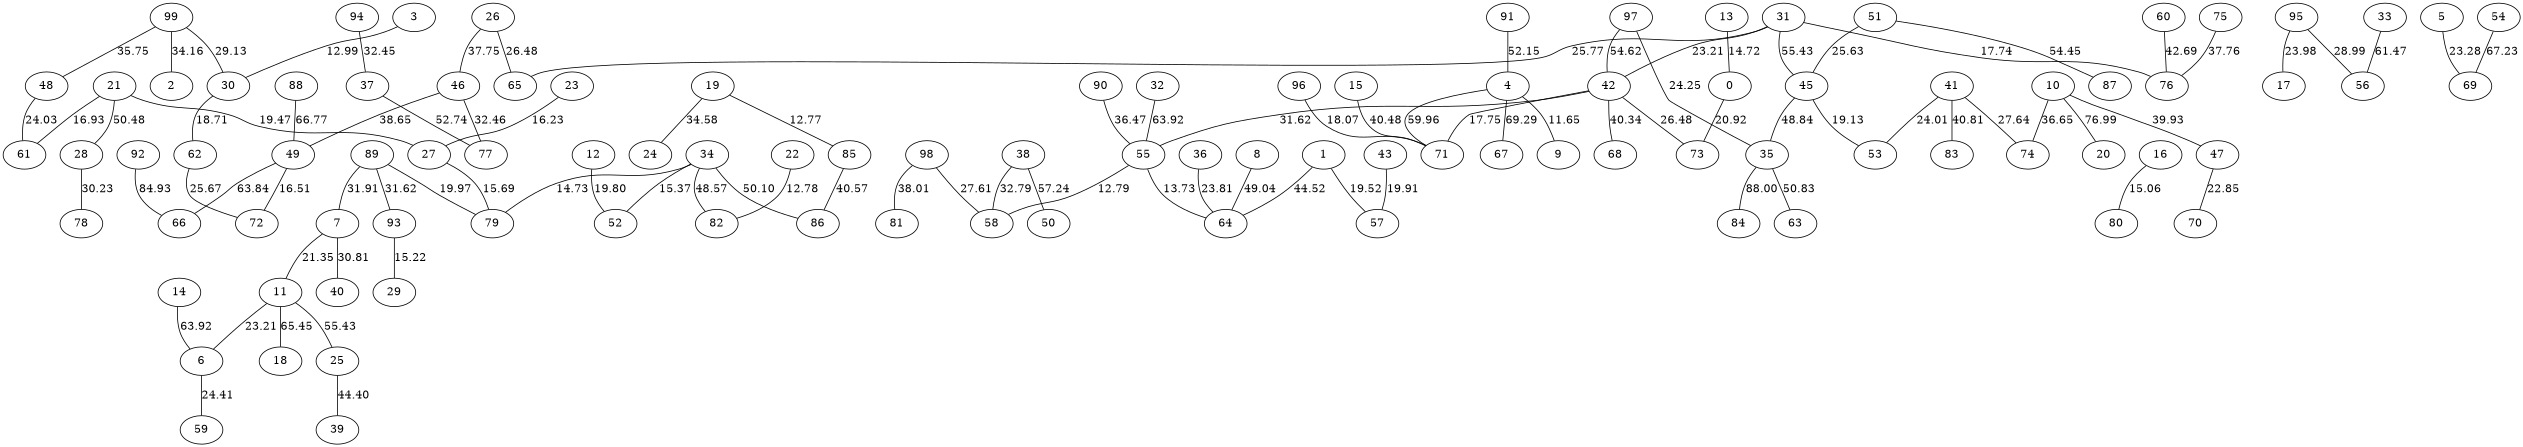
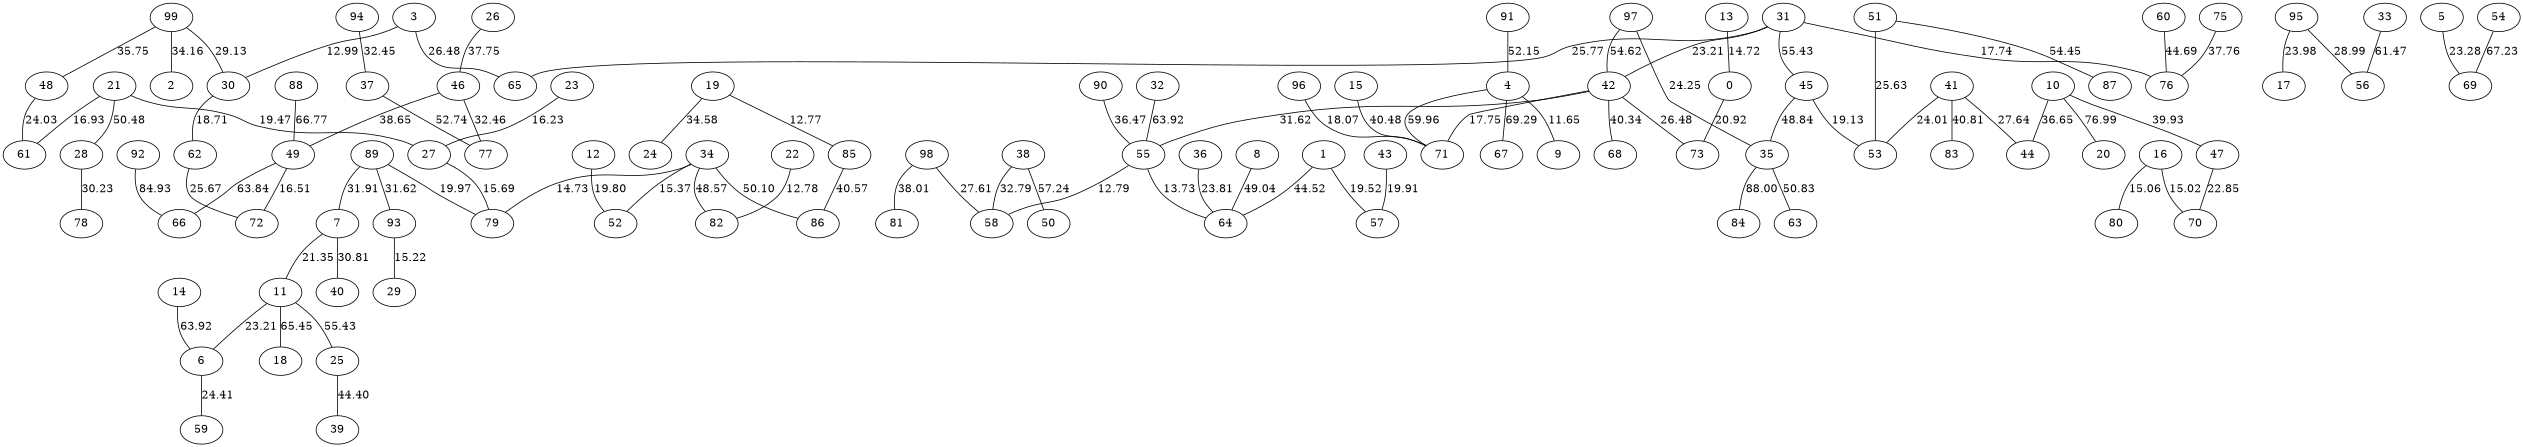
edge "51" -- "45": now "51" -- "53"
edge "26" -- "65": now "3" -- "65"
edge "60" -- "76": label "42.69" -> "44.69"
node "74": label "74" -> "44"
edge "16" -- "70": added, label "15.02"
